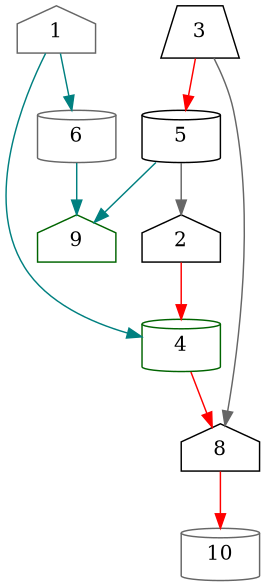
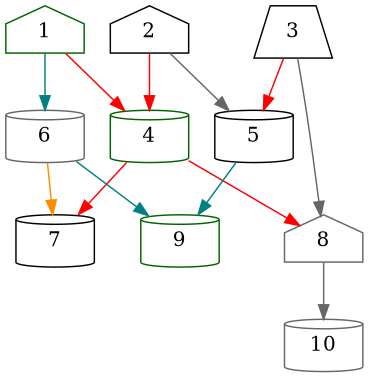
node "1": color gray40 -> darkgreen
edge "5" -> "2": reversed
edge "1" -> "4": color teal -> red
node "7": added
node "9": shape house -> cylinder
node "8": color black -> gray40
edge "8" -> "10": color red -> gray40
